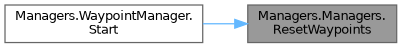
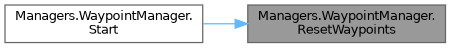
node "Managers.Managers. ResetWaypoints": label "Managers.Managers. ResetWaypoints" -> "Managers.WaypointManager. ResetWaypoints"
